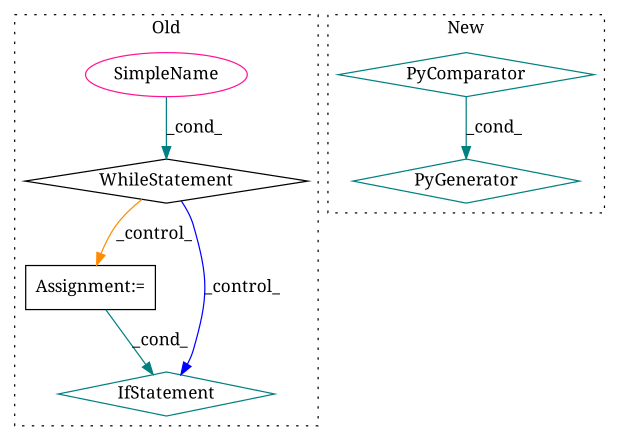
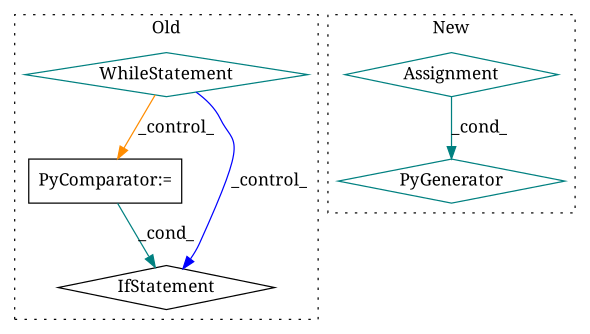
node "SimpleName": removed
node "PyComparator": label "PyComparator" -> "Assignment"
node "WhileStatement": color black -> teal
node "Assignment:=": label "Assignment:=" -> "PyComparator:="
node "IfStatement": color teal -> black
